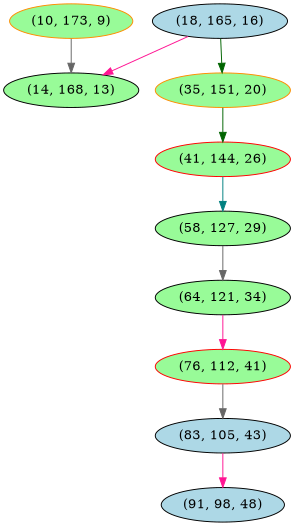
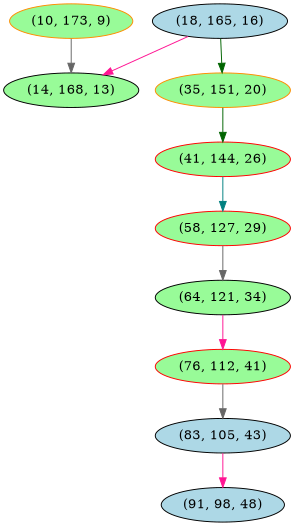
node "(58, 127, 29)": color black -> red
